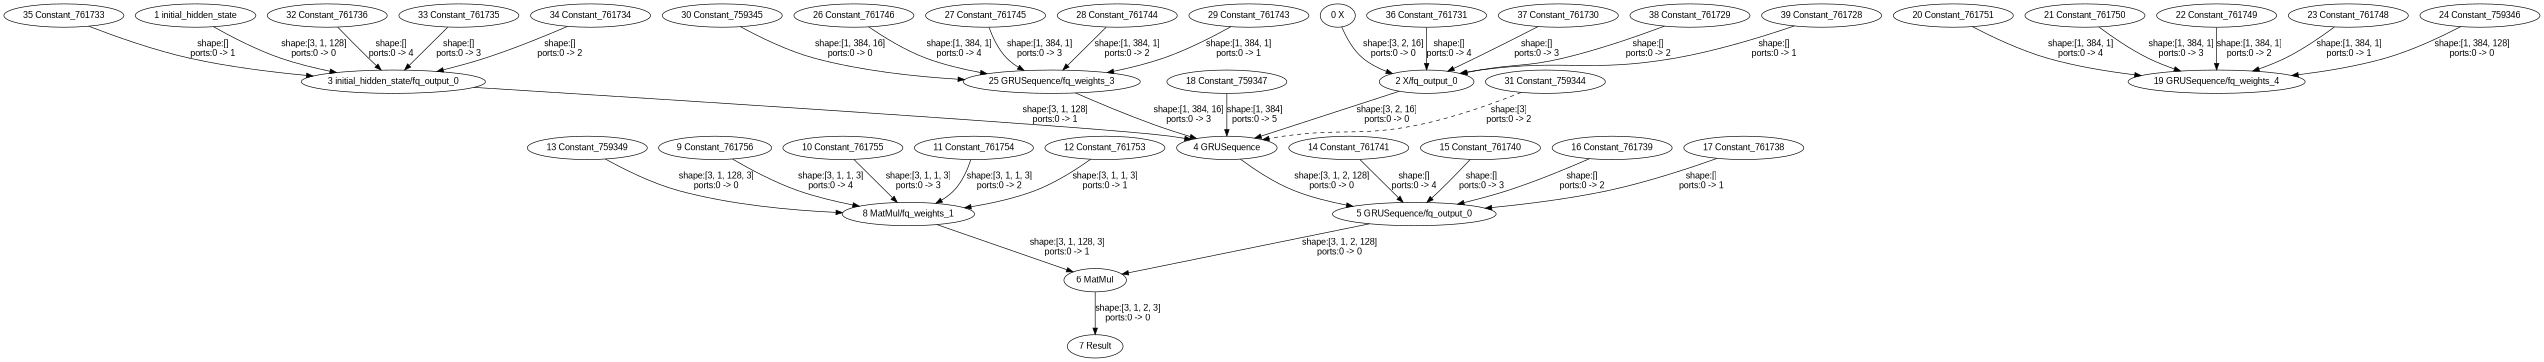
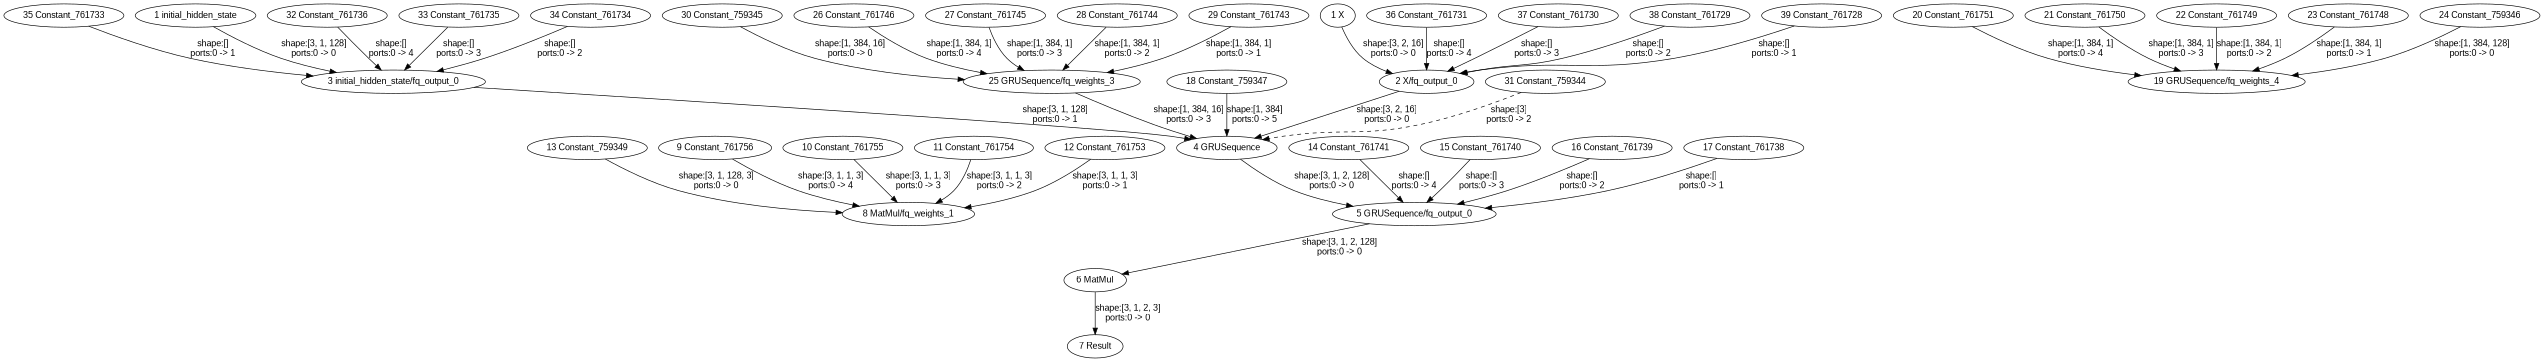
node "0 X": label "0 X" -> "1 X"
edge "8 MatMul/fq_weights_1" -> "6 MatMul": removed, label "shape:[3, 1, 128, 3] ports:0 -> 1"
